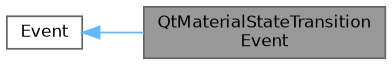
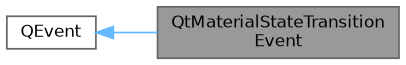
node "Event": label "Event" -> "QEvent"
